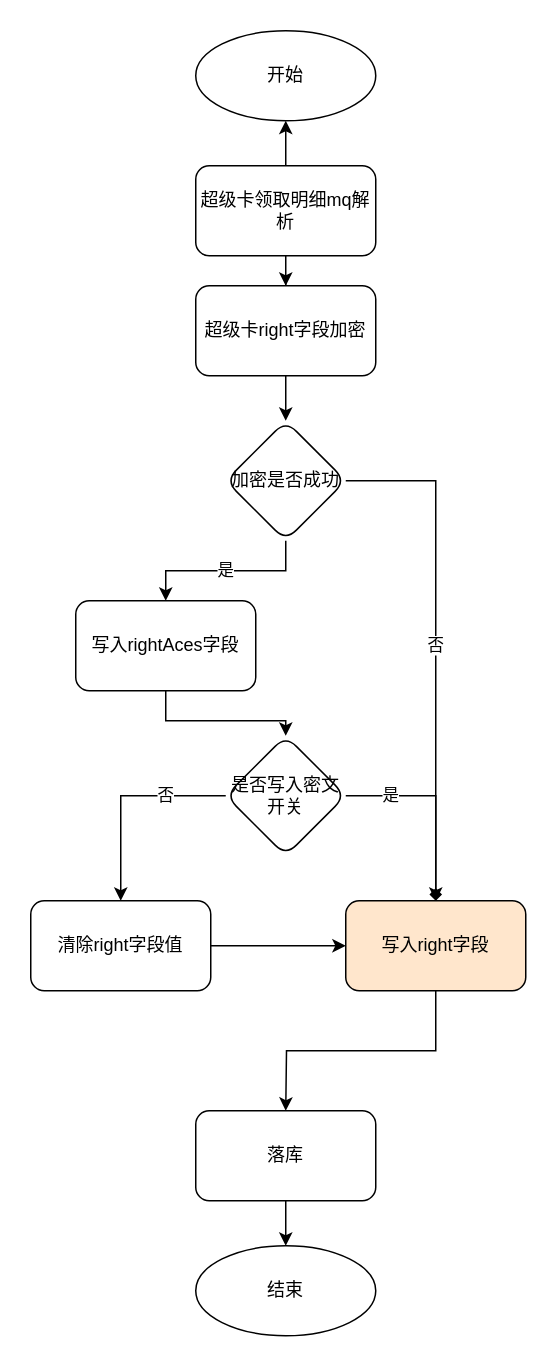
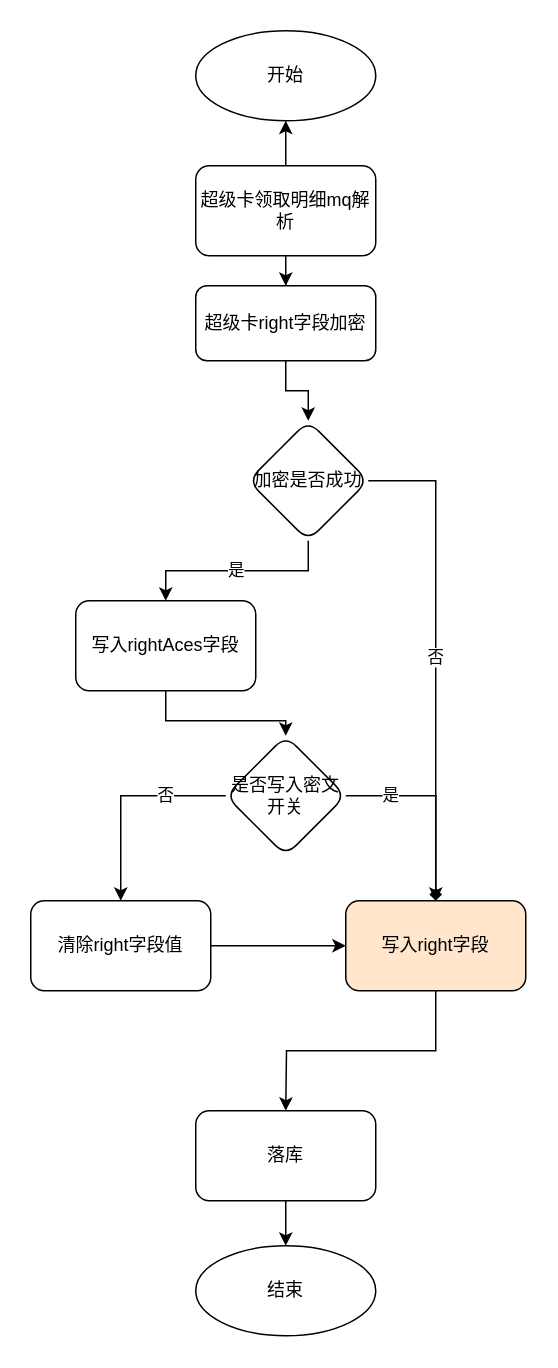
node "超级卡right字段加密": size 180x90 -> 180x75
node "加密是否成功": moved (286, 481) -> (308, 481)
